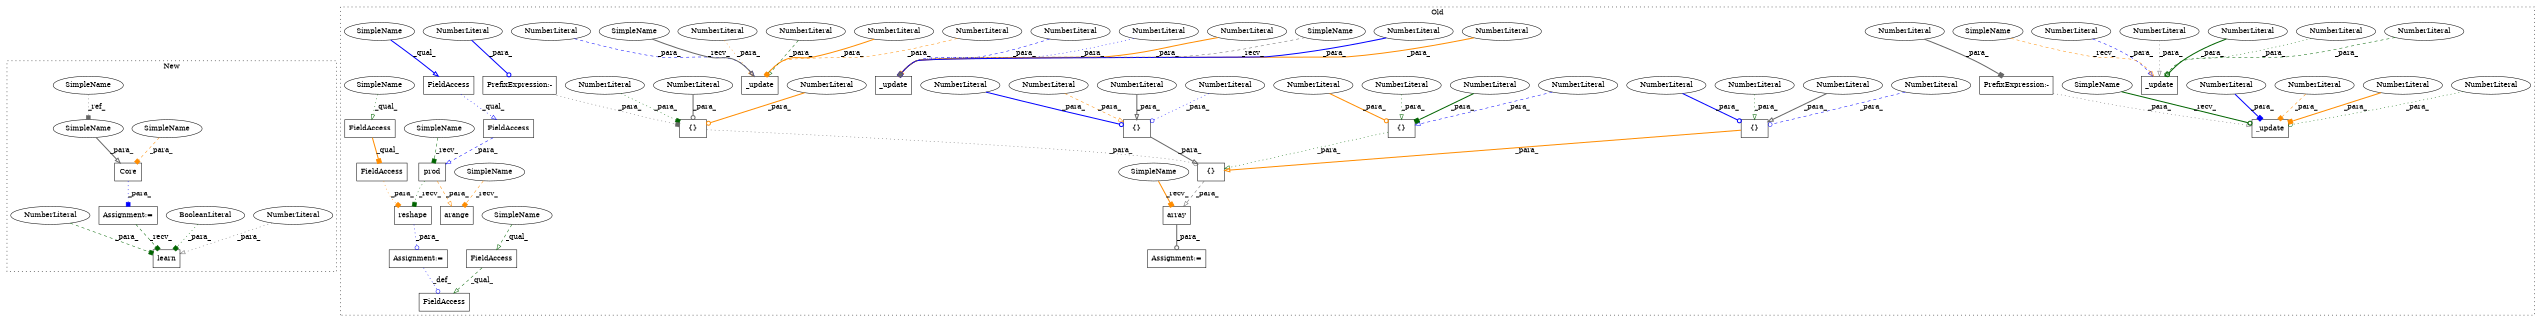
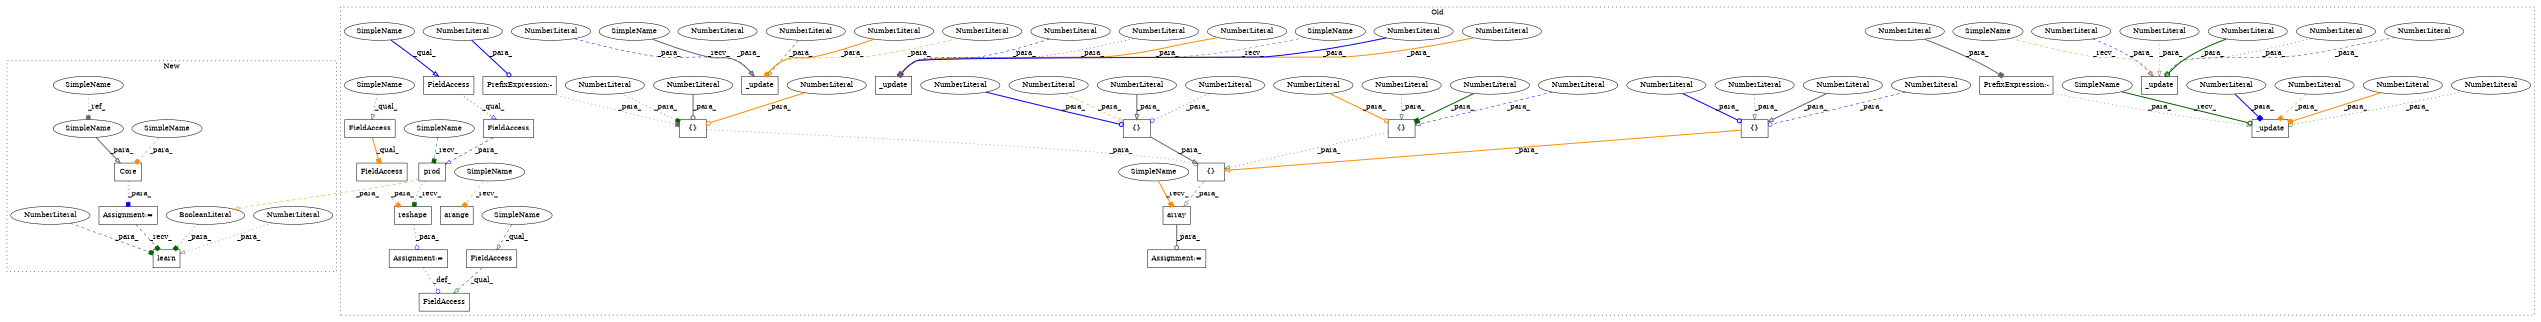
edge "prod" -> "arange": now "prod" -> "BooleanLiteral"
